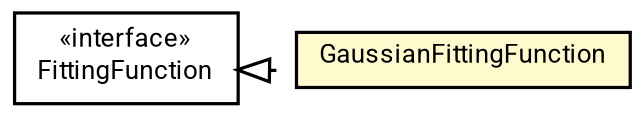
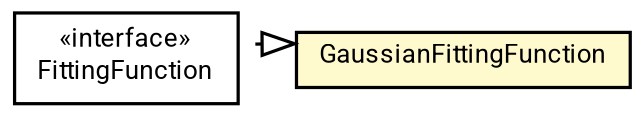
edge "GaussianFittingFunction" -> "FittingFunction": reversed
